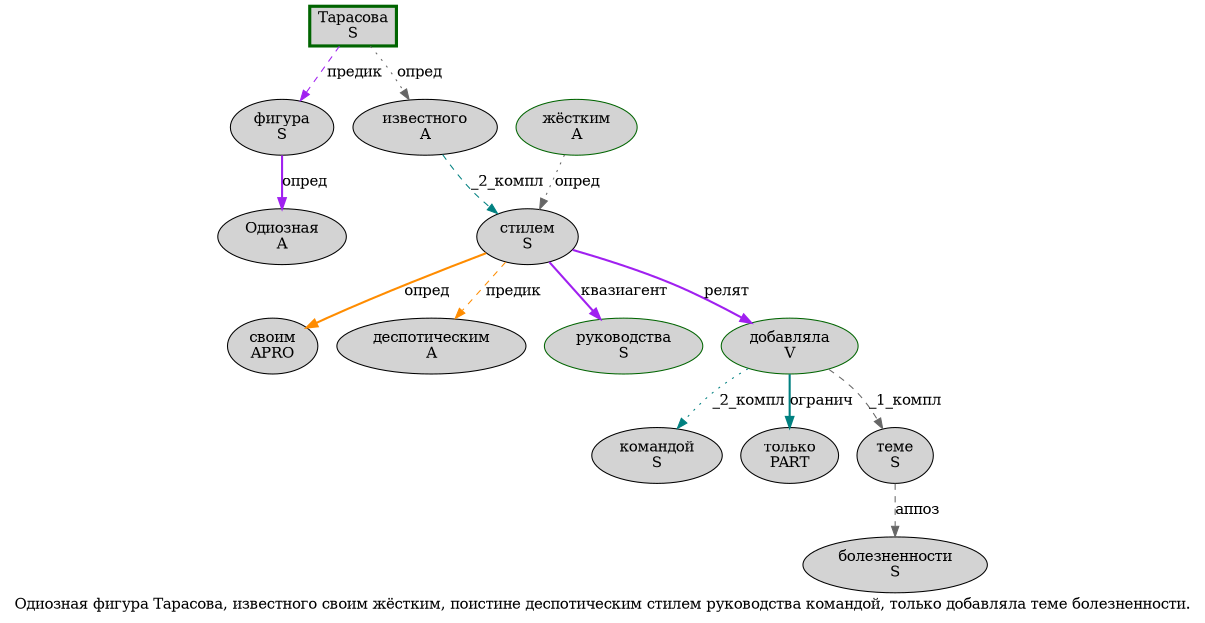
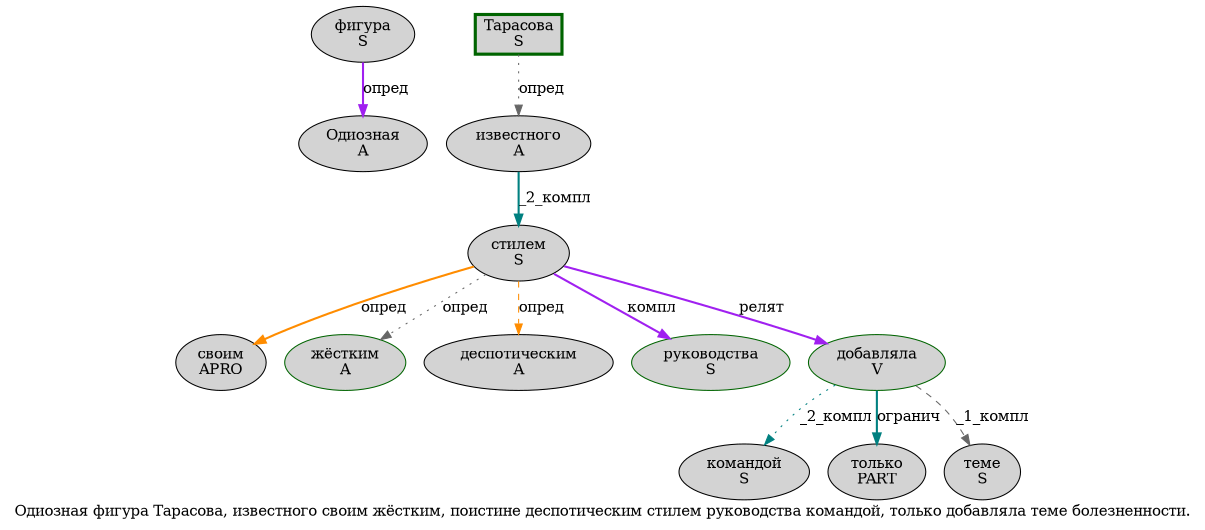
edge "Тарасова S" -> "фигура S": removed, label "предик"
edge "жёстким A" -> "стилем S": reversed
edge "известного A" -> "стилем S": style dashed -> bold
edge "стилем S" -> "деспотическим A": label "предик" -> "опред"
edge "стилем S" -> "руководства S": label "квазиагент" -> "компл"
node "болезненности S": removed
